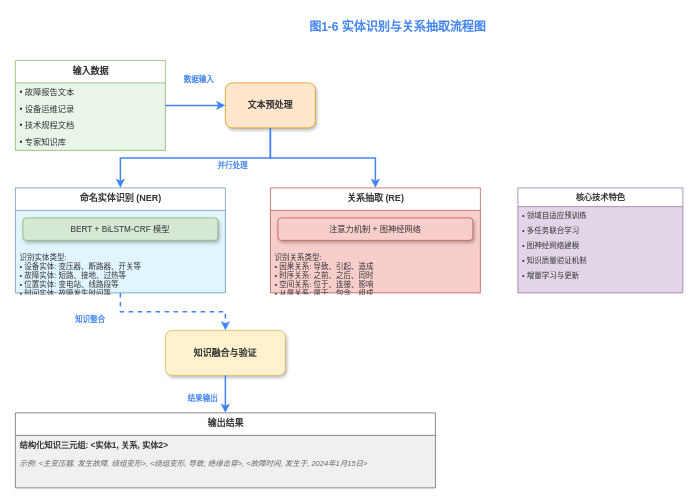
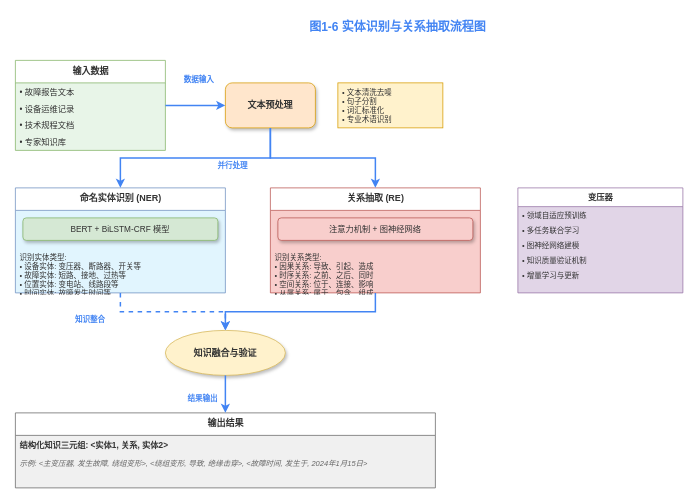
node "• 文本清洗去噪 • 句子分割 • 词汇标准化 • 专业术语识别": added
node "核心技术特色": label "核心技术特色" -> "变压器"
edge "关系抽取 (RE)" -> "知识融合与验证": added
node "知识融合与验证": shape rounded rectangle -> ellipse
